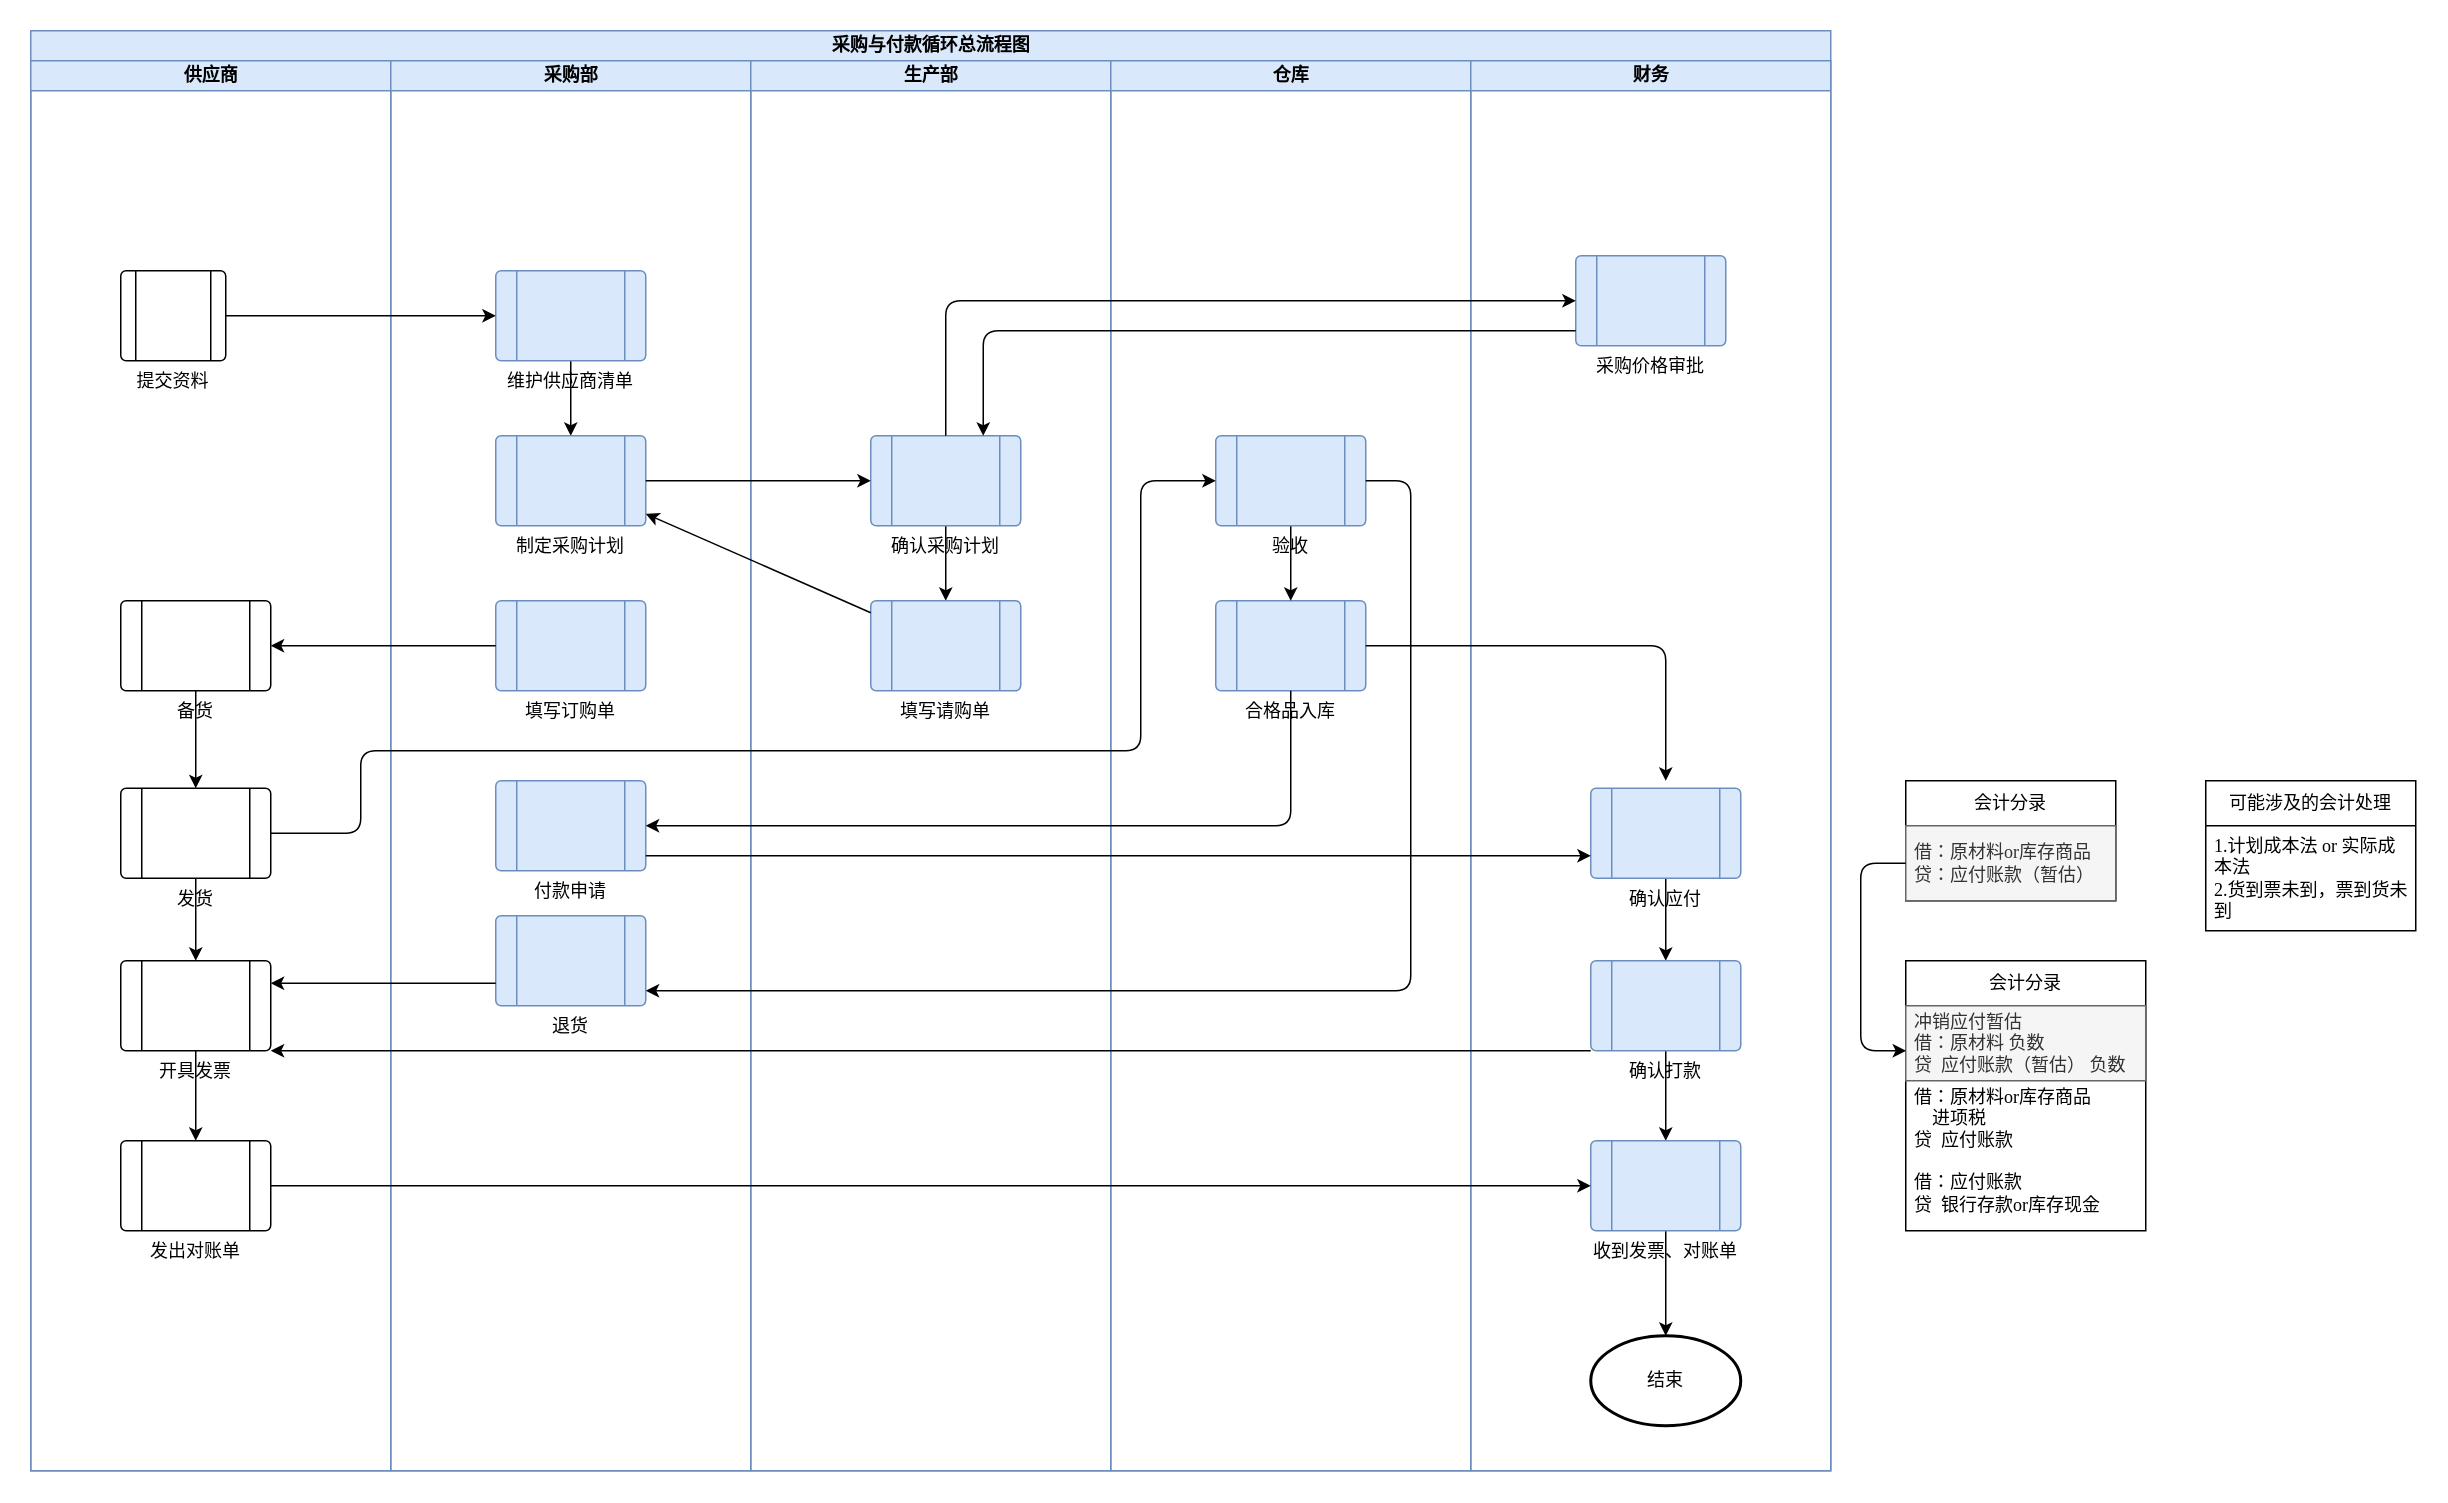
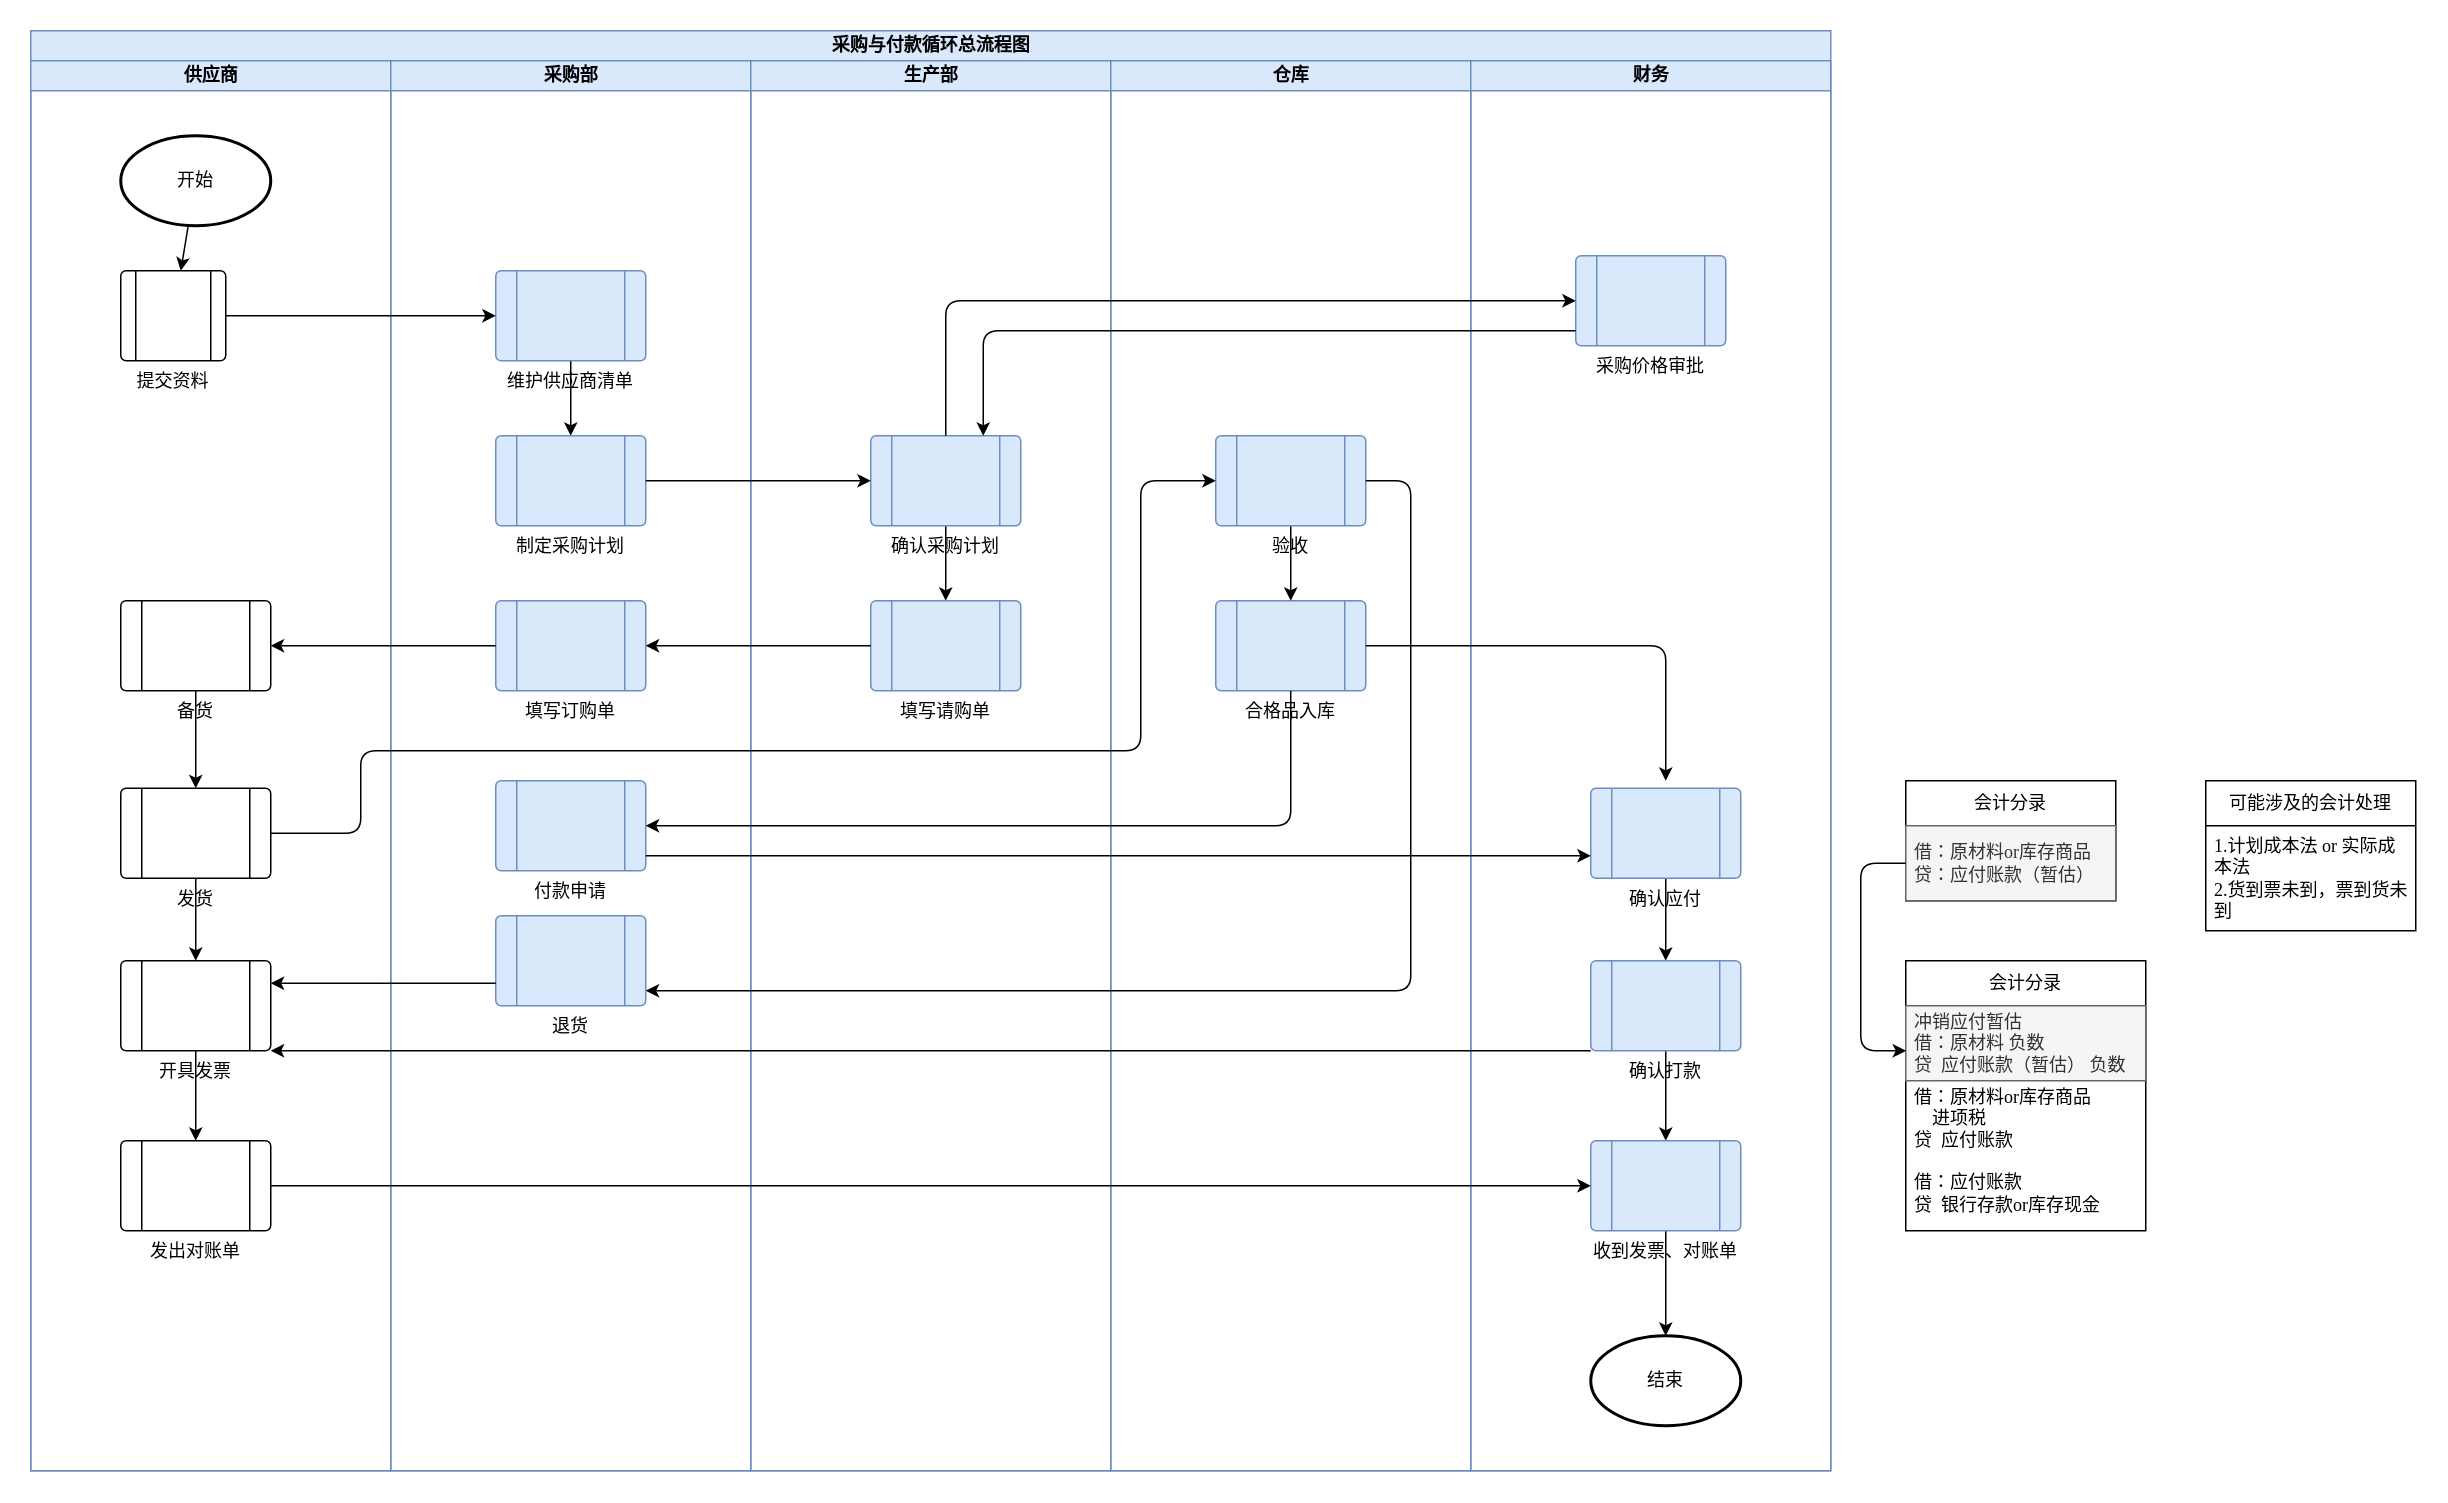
node "开始": added
edge "开始" -> "提交资料": added
edge "填写请购单" -> "制定采购计划": now "填写请购单" -> "填写订购单"
